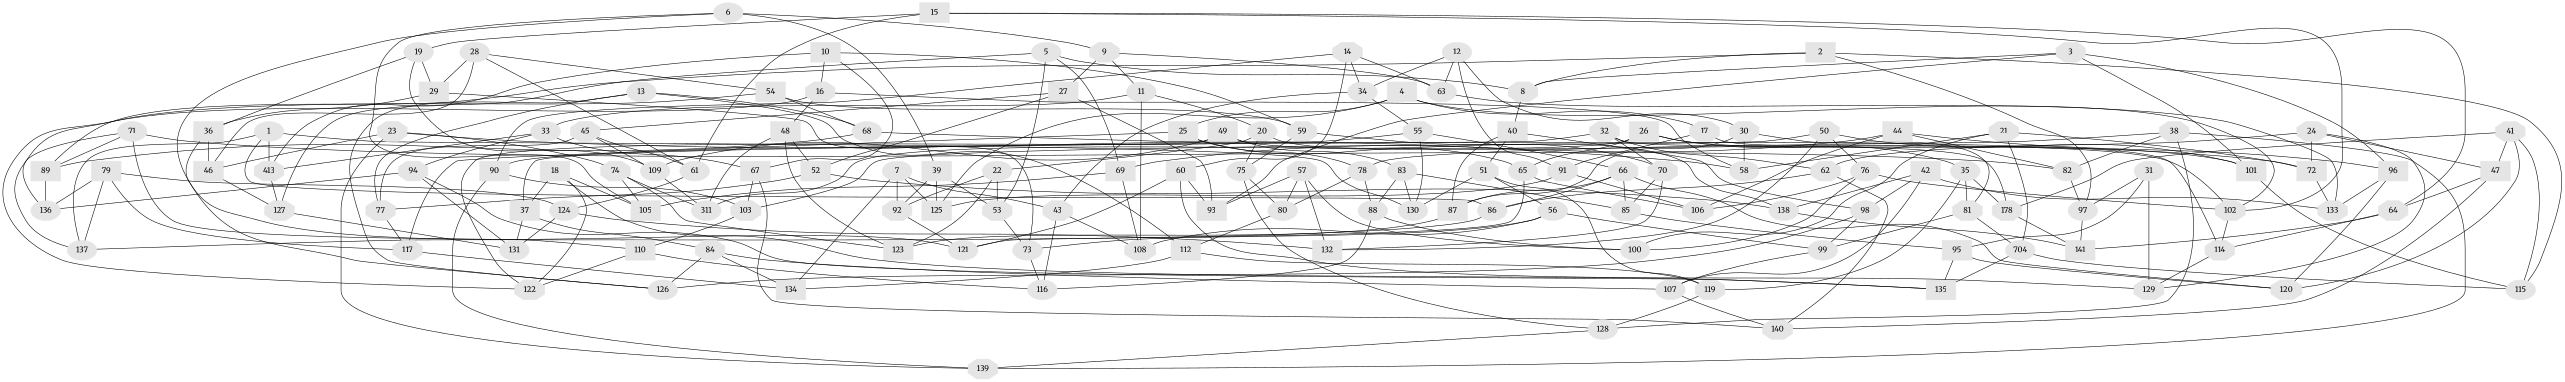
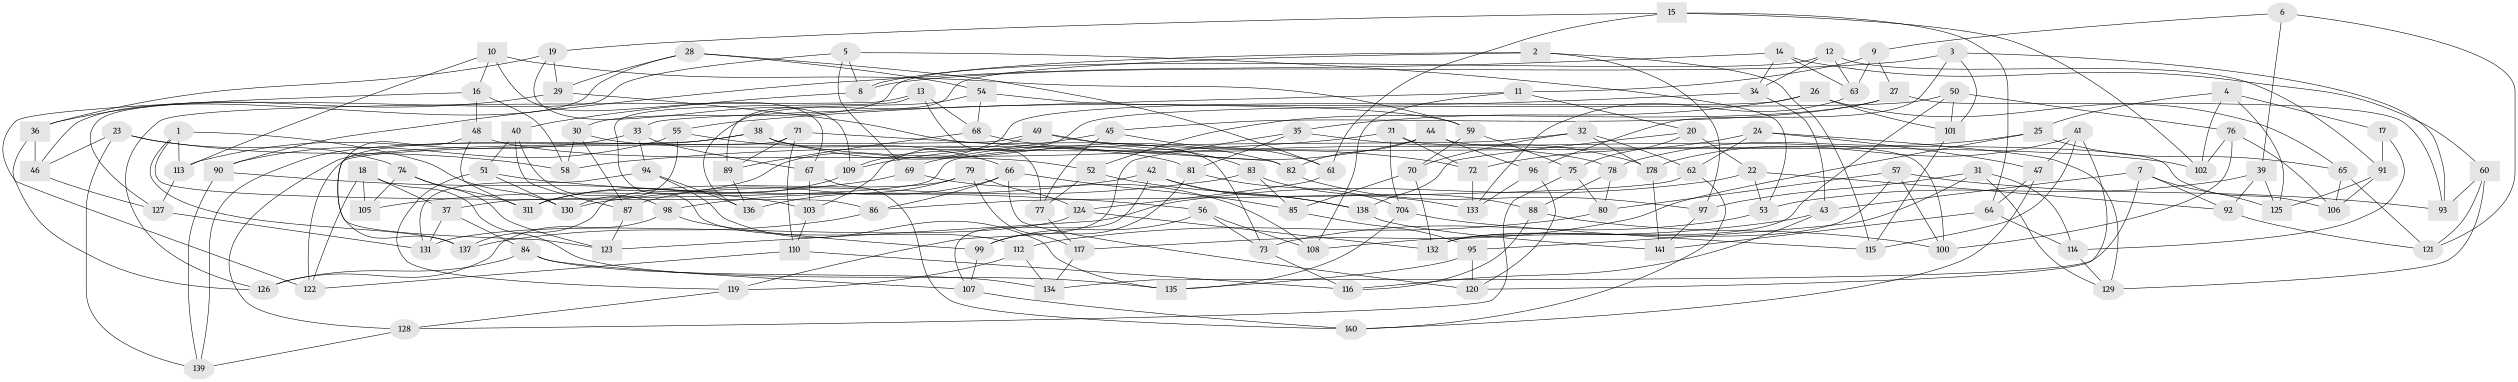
edge "6" -- "105": removed
node "413": label "413" -> "113"
edge "102" -- "114": now "31" -- "114"
